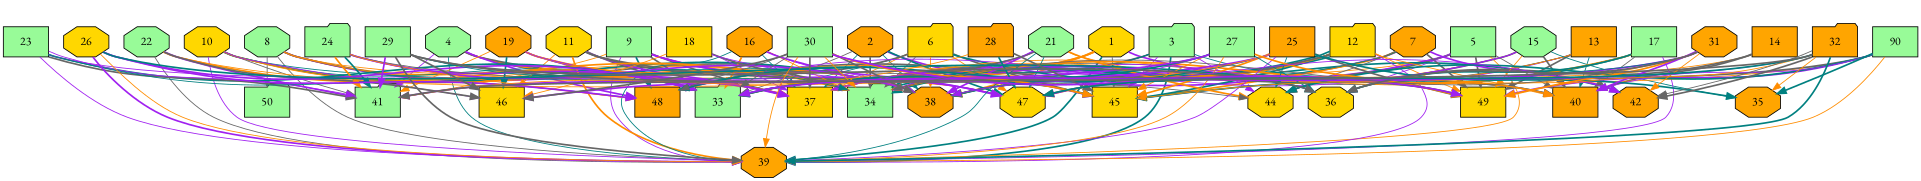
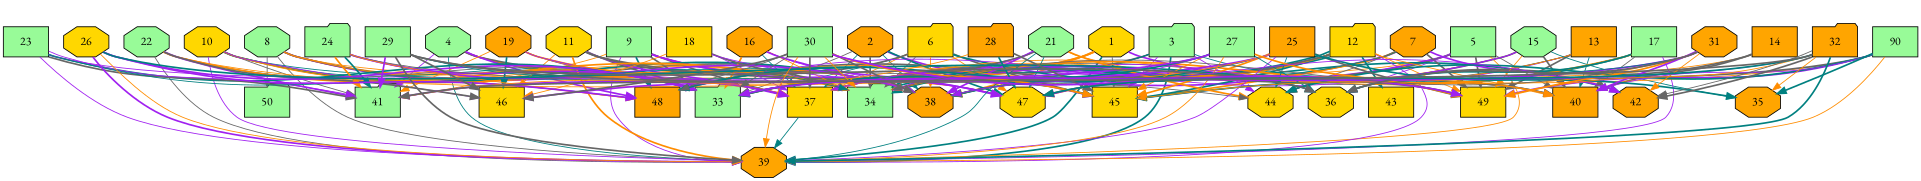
edge "22" -> "33": added
edge "19" -> "37": style bold -> solid
node "43": added
edge "16" -> "39": now "37" -> "39"
